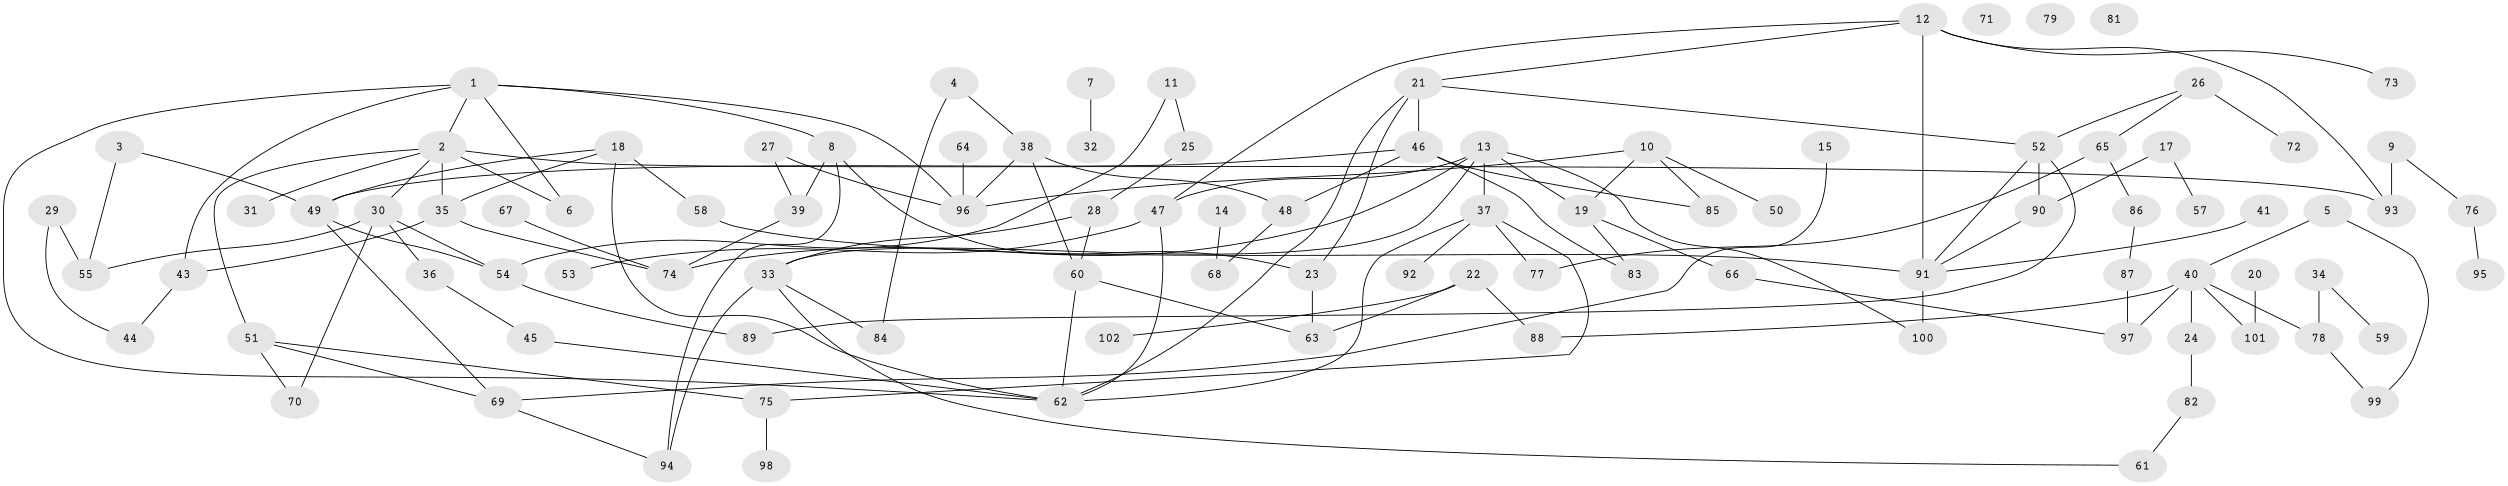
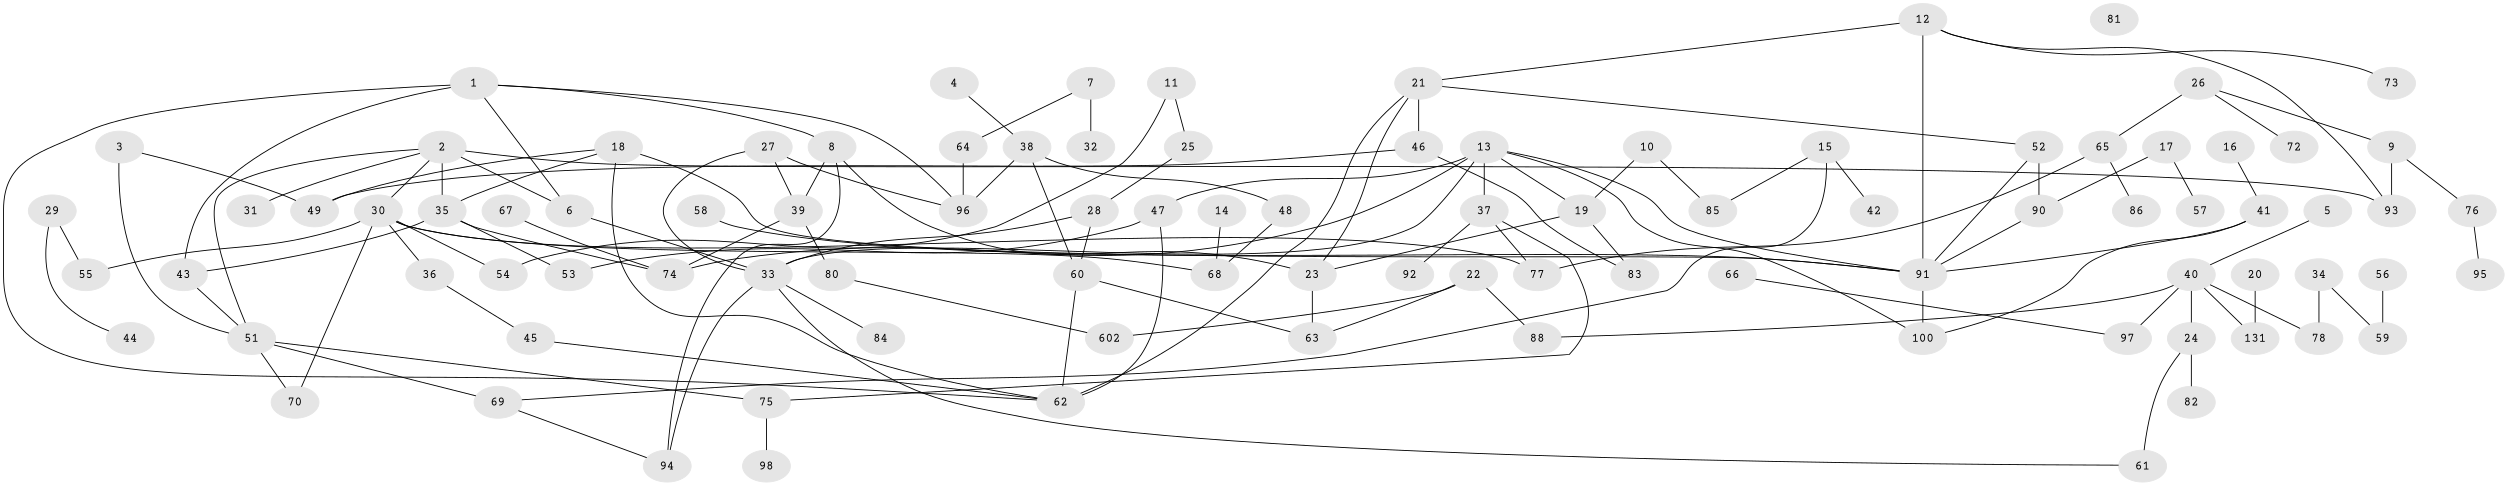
node "71": removed
node "79": removed
edge "12" -- "47": removed
edge "26" -- "52": now "26" -- "9"
edge "1" -- "2": removed
edge "7" -- "64": added
node "16": added
edge "18" -- "58": now "18" -- "91"
edge "10" -- "96": removed
edge "46" -- "85": now "15" -- "85"
edge "46" -- "48": removed
edge "4" -- "84": removed
edge "3" -- "55": now "3" -- "51"
edge "27" -- "33": added
node "50": removed
node "42": added
edge "13" -- "91": added
edge "6" -- "33": added
edge "30" -- "77": added
edge "19" -- "66": now "19" -- "23"
edge "49" -- "54": removed
edge "35" -- "53": added
edge "30" -- "68": added
edge "41" -- "100": added
node "80": added
node "87": removed
node "56": added
edge "43" -- "44": now "43" -- "51"
edge "49" -- "69": removed
node "89": removed
node "102": label "102" -> "602"
node "101": label "101" -> "131"
edge "37" -- "62": removed
node "99": removed
edge "82" -- "61": now "24" -- "61"
